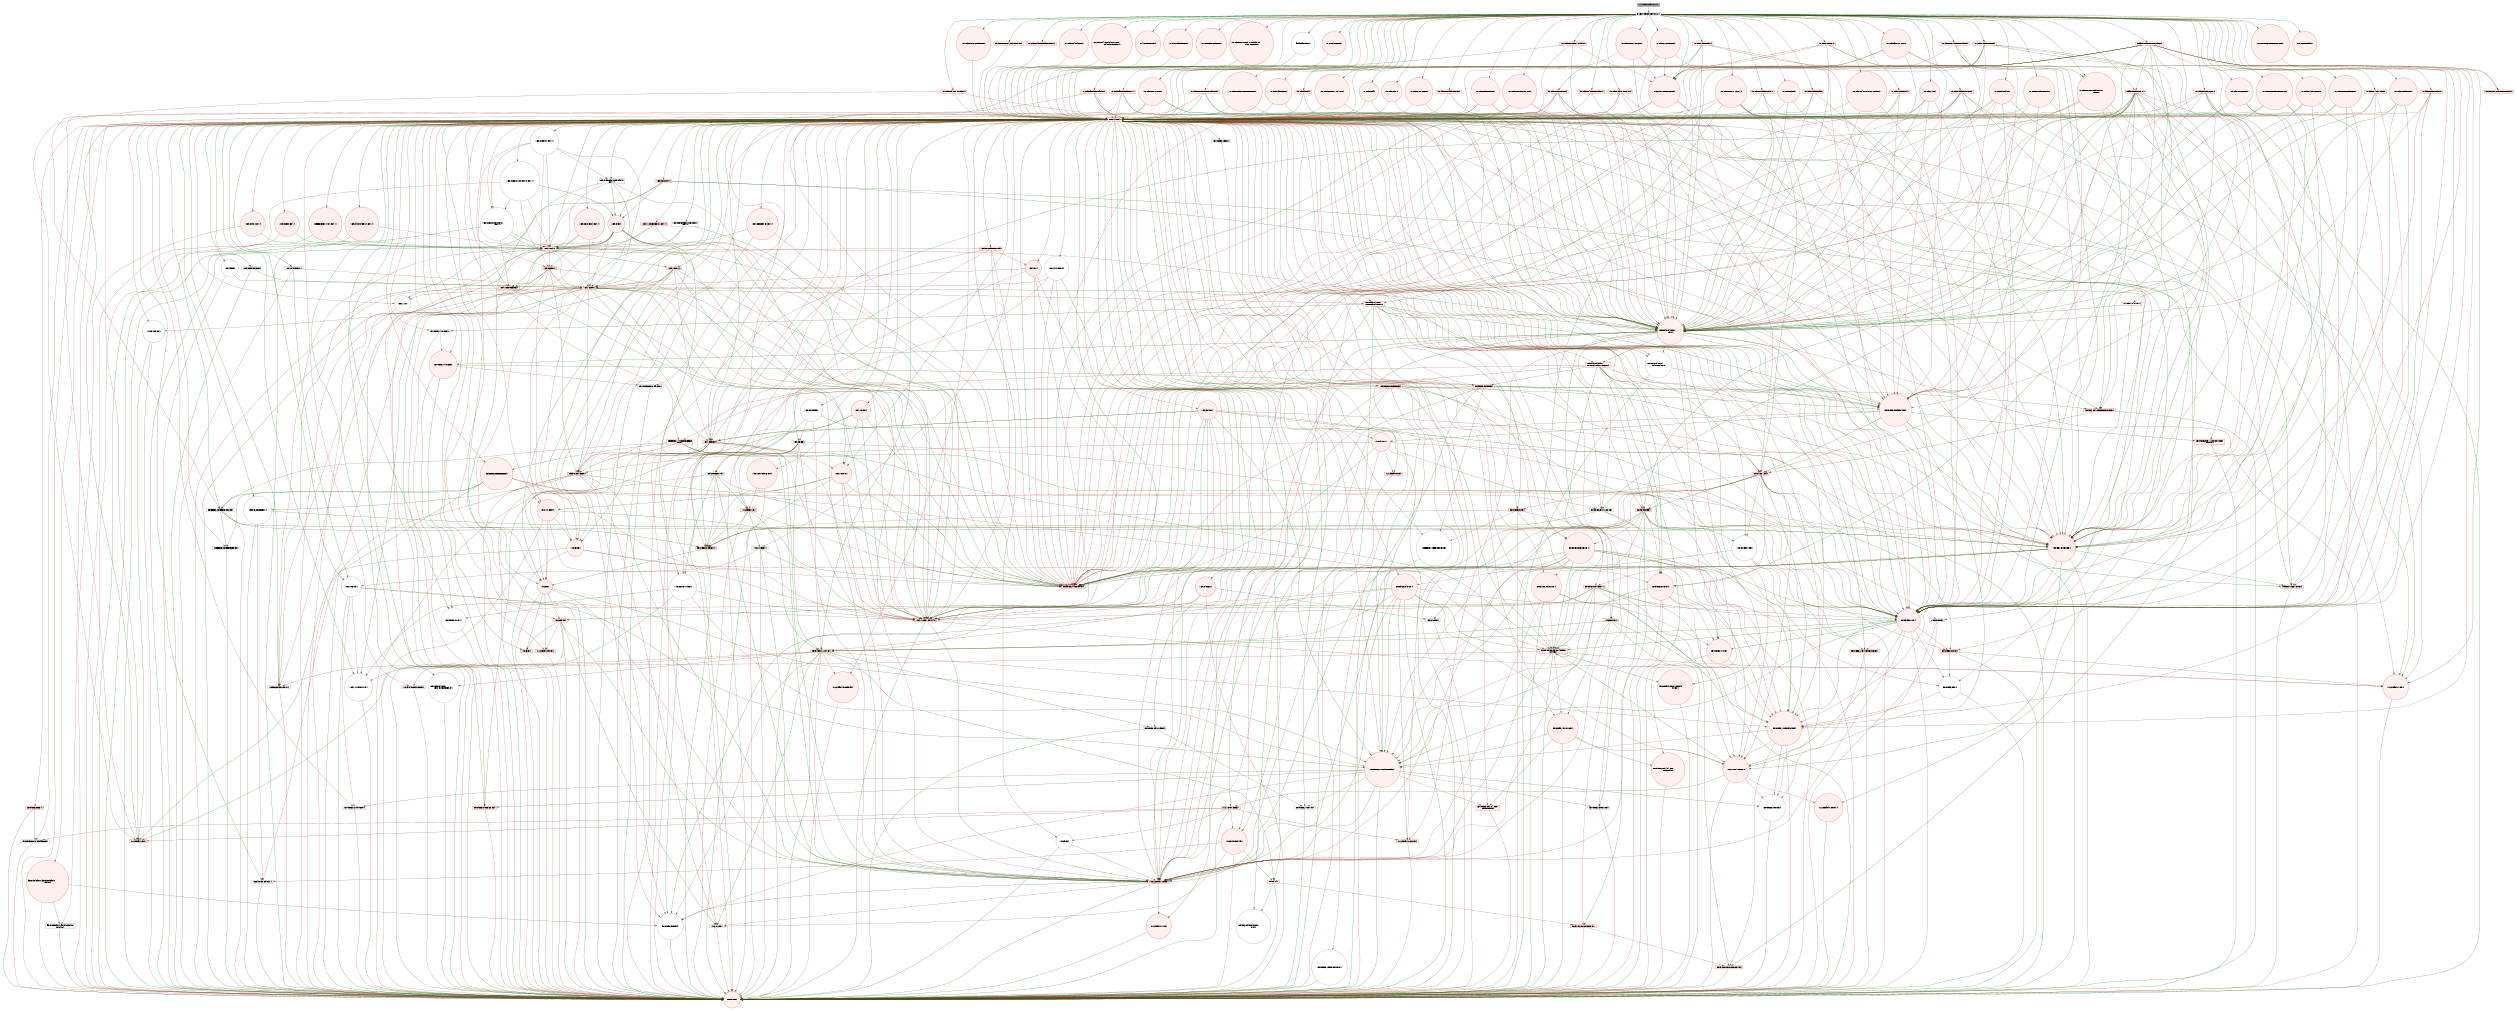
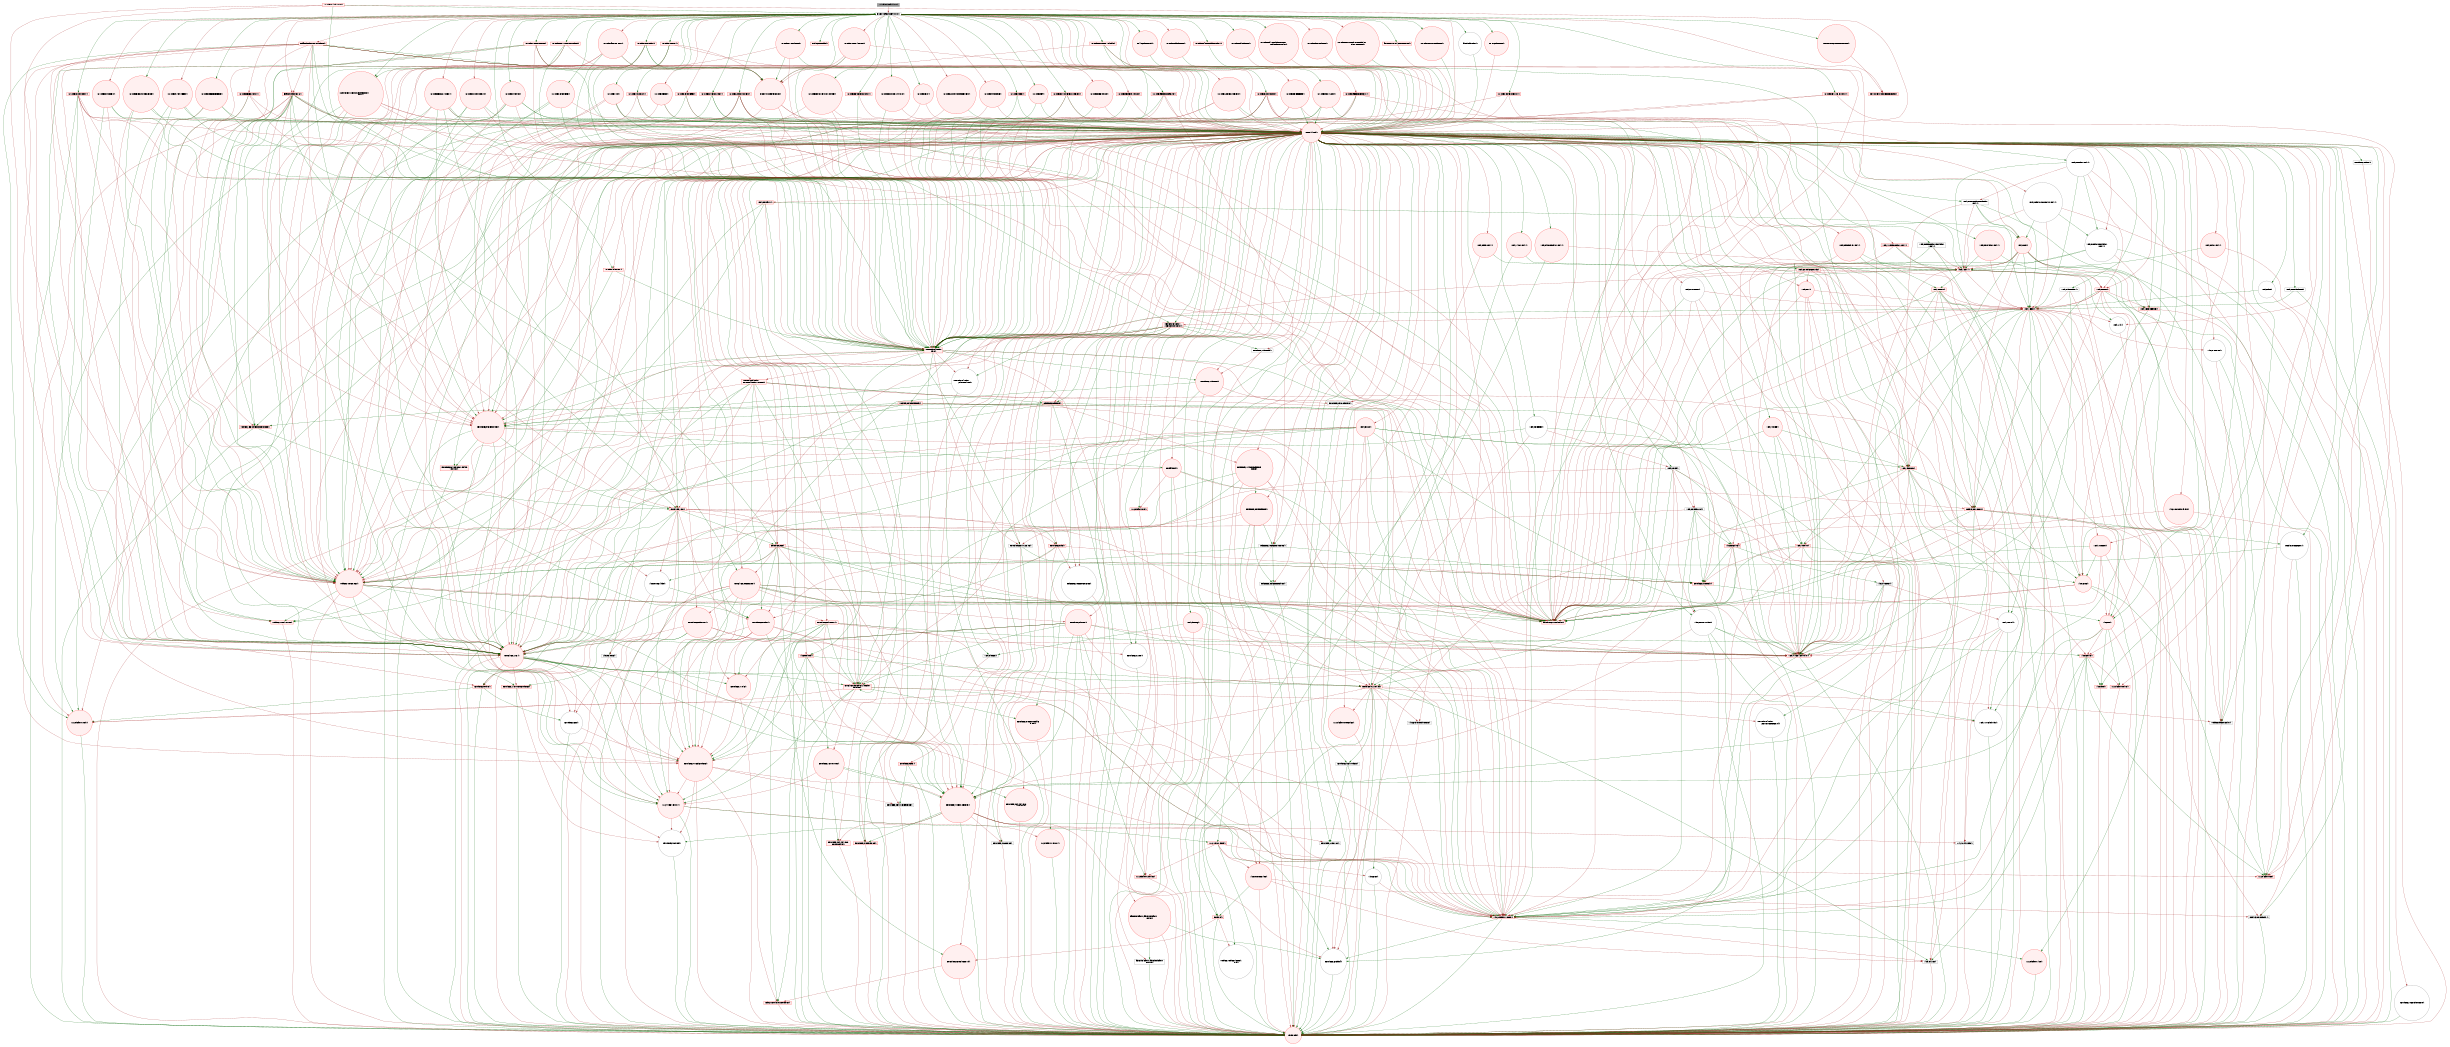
edge "BlueprintGraphDefinitions.h" -> "K2Node_SwitchName.h": reversed
node "Engine/DataTable.h": shape circle -> box
node "K2Node_ConstructObjectFrom Class.h": label "K2Node_ConstructObjectFrom Class.h" -> "K2StringConv_ConstructObjectFrom Class.h"
node "CoreMinimal.h": shape box -> circle
edge "K2Node_MathExpression.h" -> "Internationalization /Text.h": removed
node "DelegateSet/MirrorMatrix.h": label "DelegateSet/MirrorMatrix.h" -> "Math/MirrorMatrix.h"
node "Internationalization /Text.h": shape circle -> box
edge "CoreMinimal.h" -> "Templates/MemoryOps.h": now "CoreMinimal.h" -> "K2Node_MakeArray.h"
node "Delegates/MulticastDelegate Base.h": shape box -> circle
node "Templates/SpawnActorFromClass FromTo.h": label "Templates/SpawnActorFromClass FromTo.h" -> "Templates/PointerIsConvertible FromTo.h"
node "Math/IntPoint.h": shape circle -> box
edge "Math/Vector2D.h" -> "Misc/Crc.h": now "Math/Vector2D.h" -> "Misc/CString.h"
edge "Math/IntPoint.h" -> "Math/IntVector.h": now "Math/IntPoint.h" -> "Misc/Parse.h"
edge "Containers/BitArray.h" -> "Templates/UnrealTemplate.h": added
node "Templates/IsArithmetic.h": label "Templates/IsArithmetic.h" -> "Axis/IsArithmetic.h"
edge "HAL/MemoryBase.h" -> "Templates/RemoveReference.h": now "Templates/UnrealTemplate.h" -> "Templates/RemoveReference.h"
node "Containers/ContainersFwd.h": shape box -> circle
